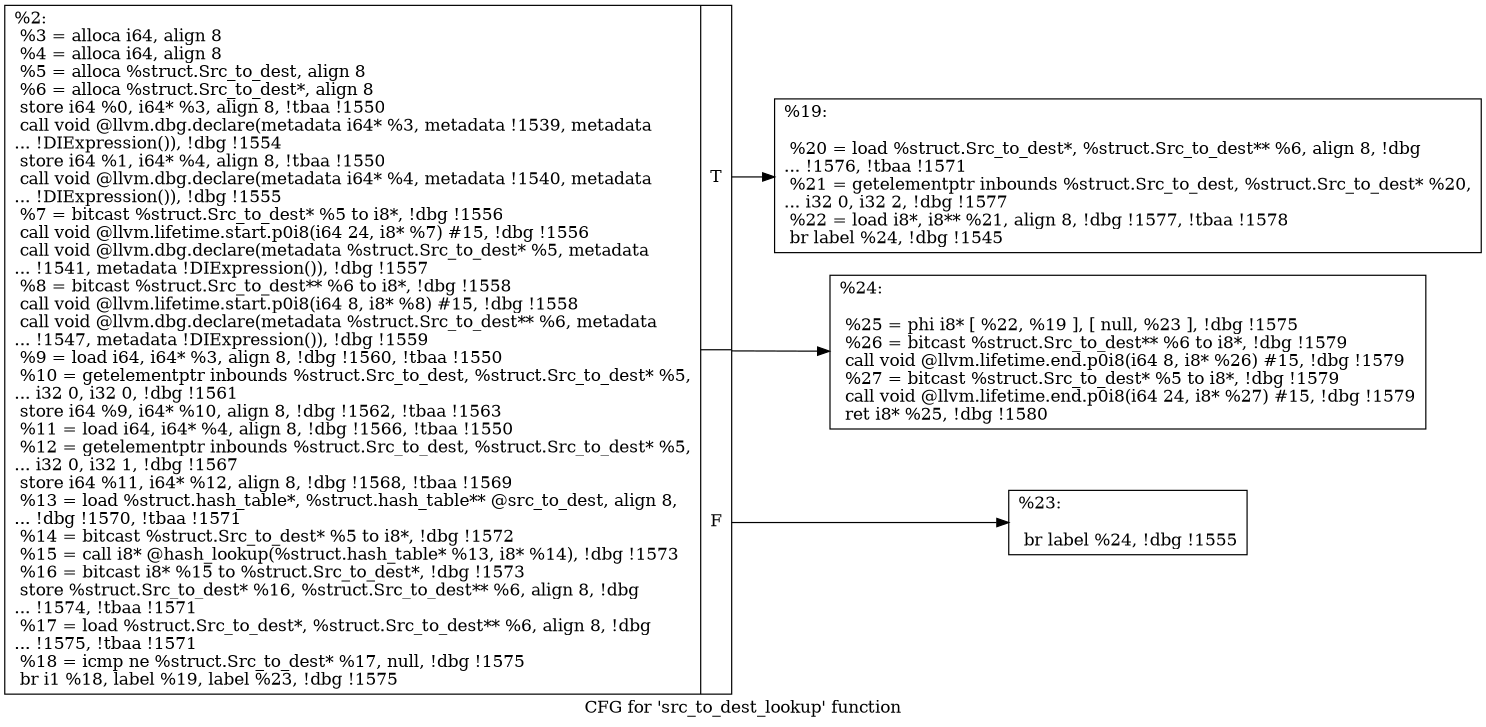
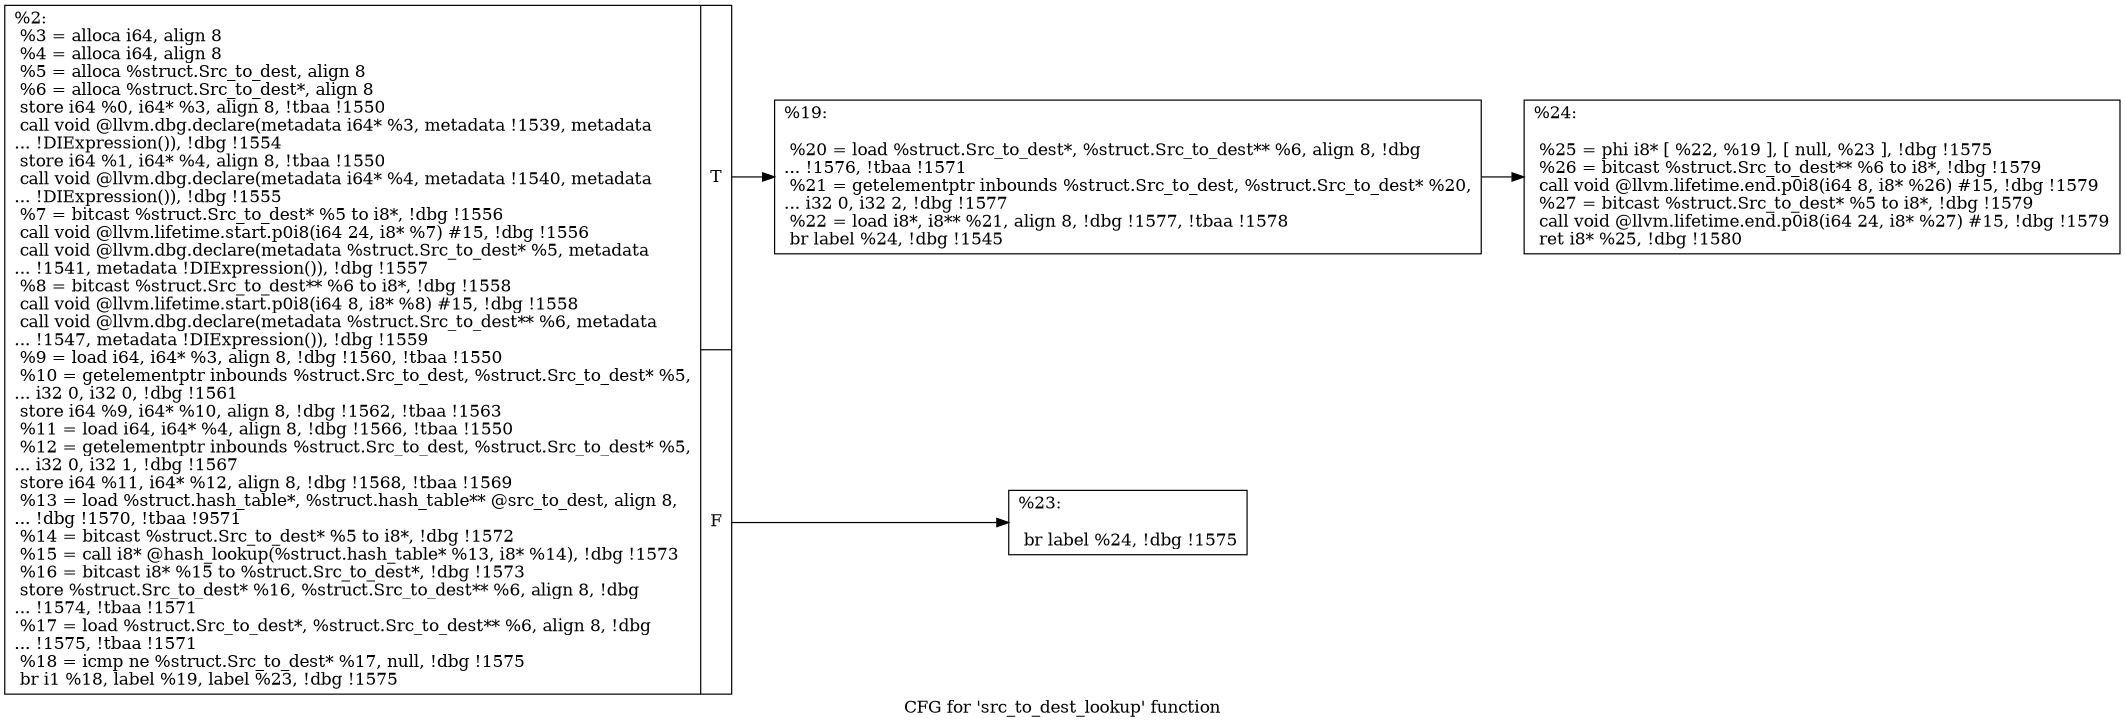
edge "%2:" -> "%24:": now "%19:" -> "%24:"
node "%2:": text "... !dbg !1570, !tbaa !1571" -> "... !dbg !1570, !tbaa !9571"
node "%23:": text "br label %24, !dbg !1555" -> "br label %24, !dbg !1575"
